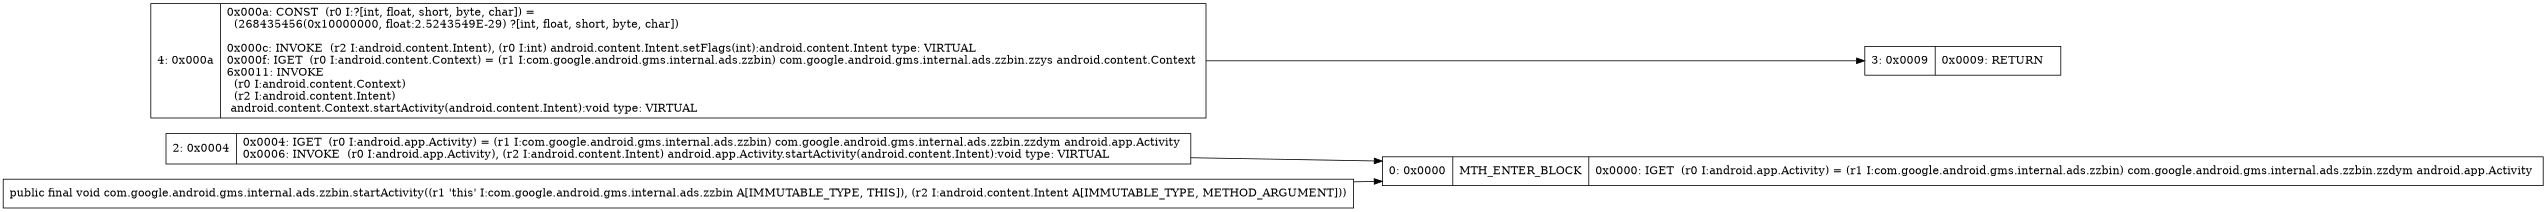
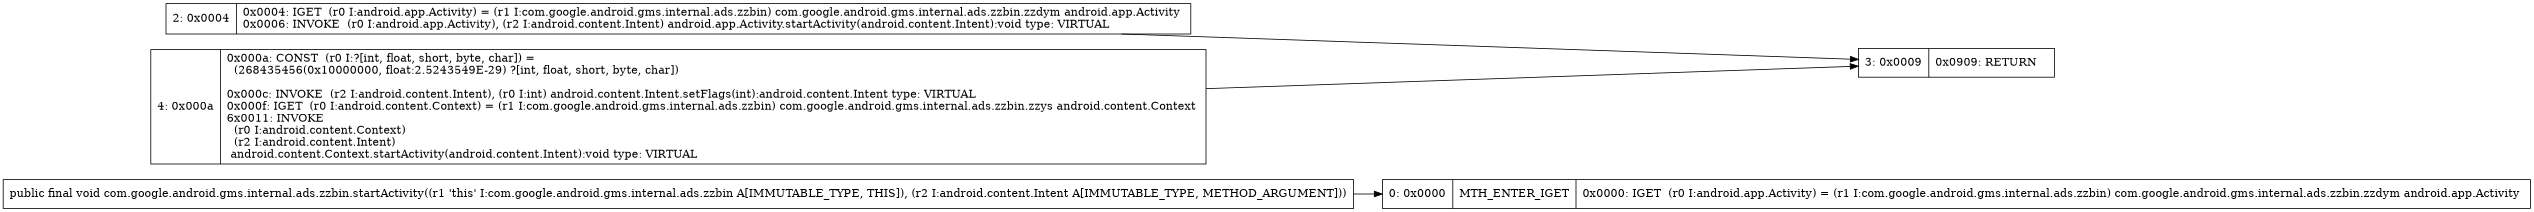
node "3: 0x0009": text "0x0009: RETURN" -> "0x0909: RETURN"
edge "2: 0x0004" -> "0: 0x0000": now "2: 0x0004" -> "3: 0x0009"
node "0: 0x0000": text "MTH_ENTER_BLOCK" -> "MTH_ENTER_IGET"
